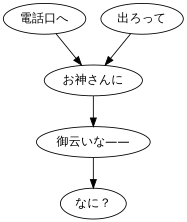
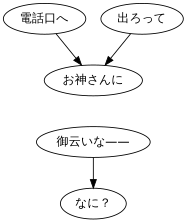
edge "お神さんに" -> "御云いな——": removed
